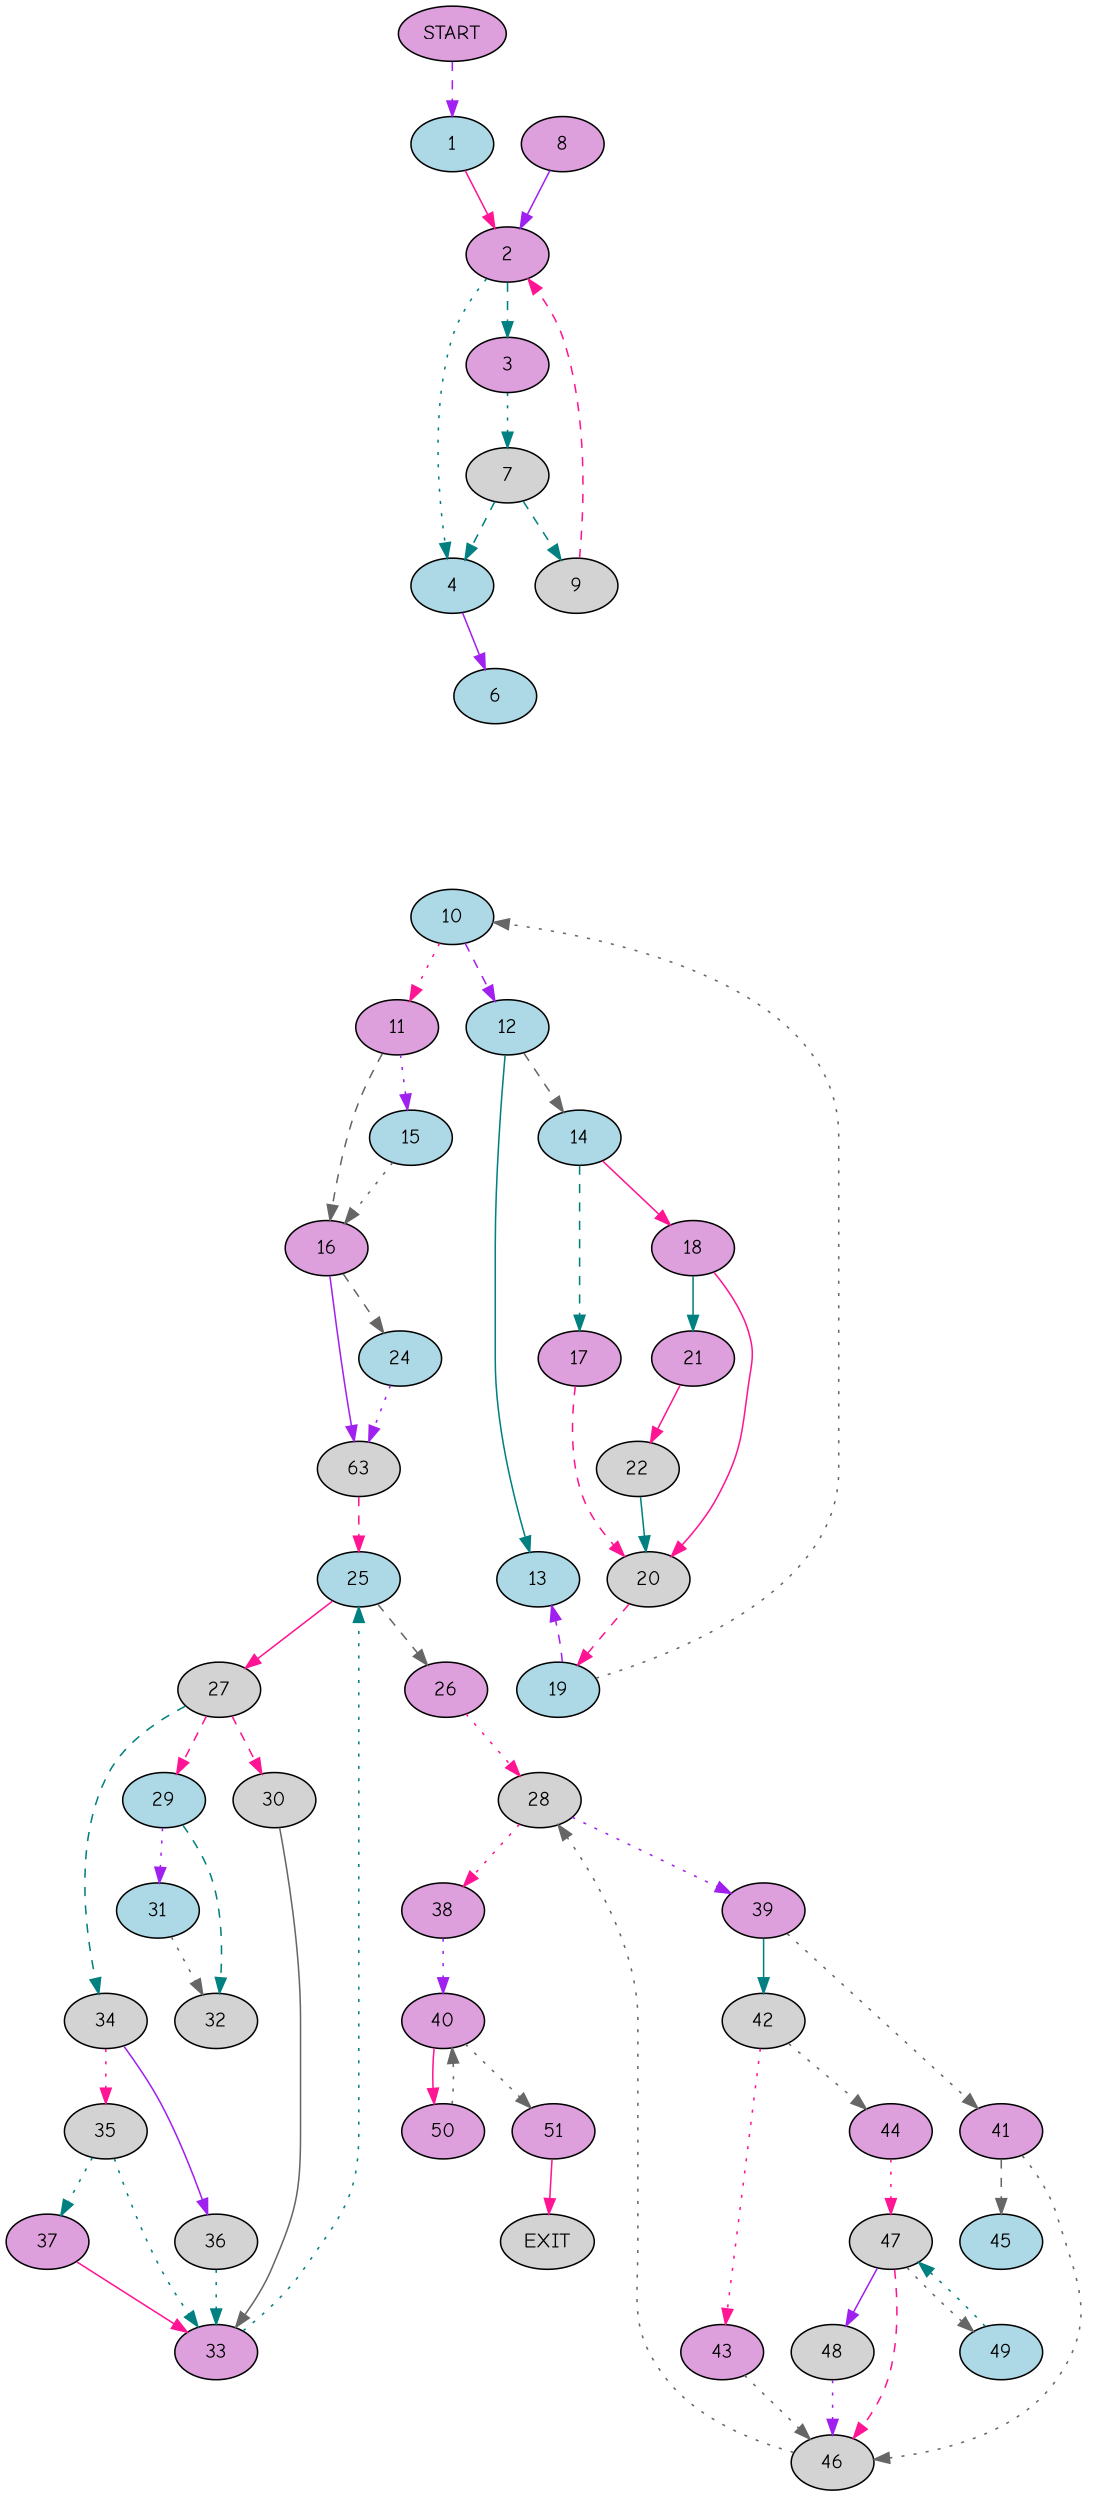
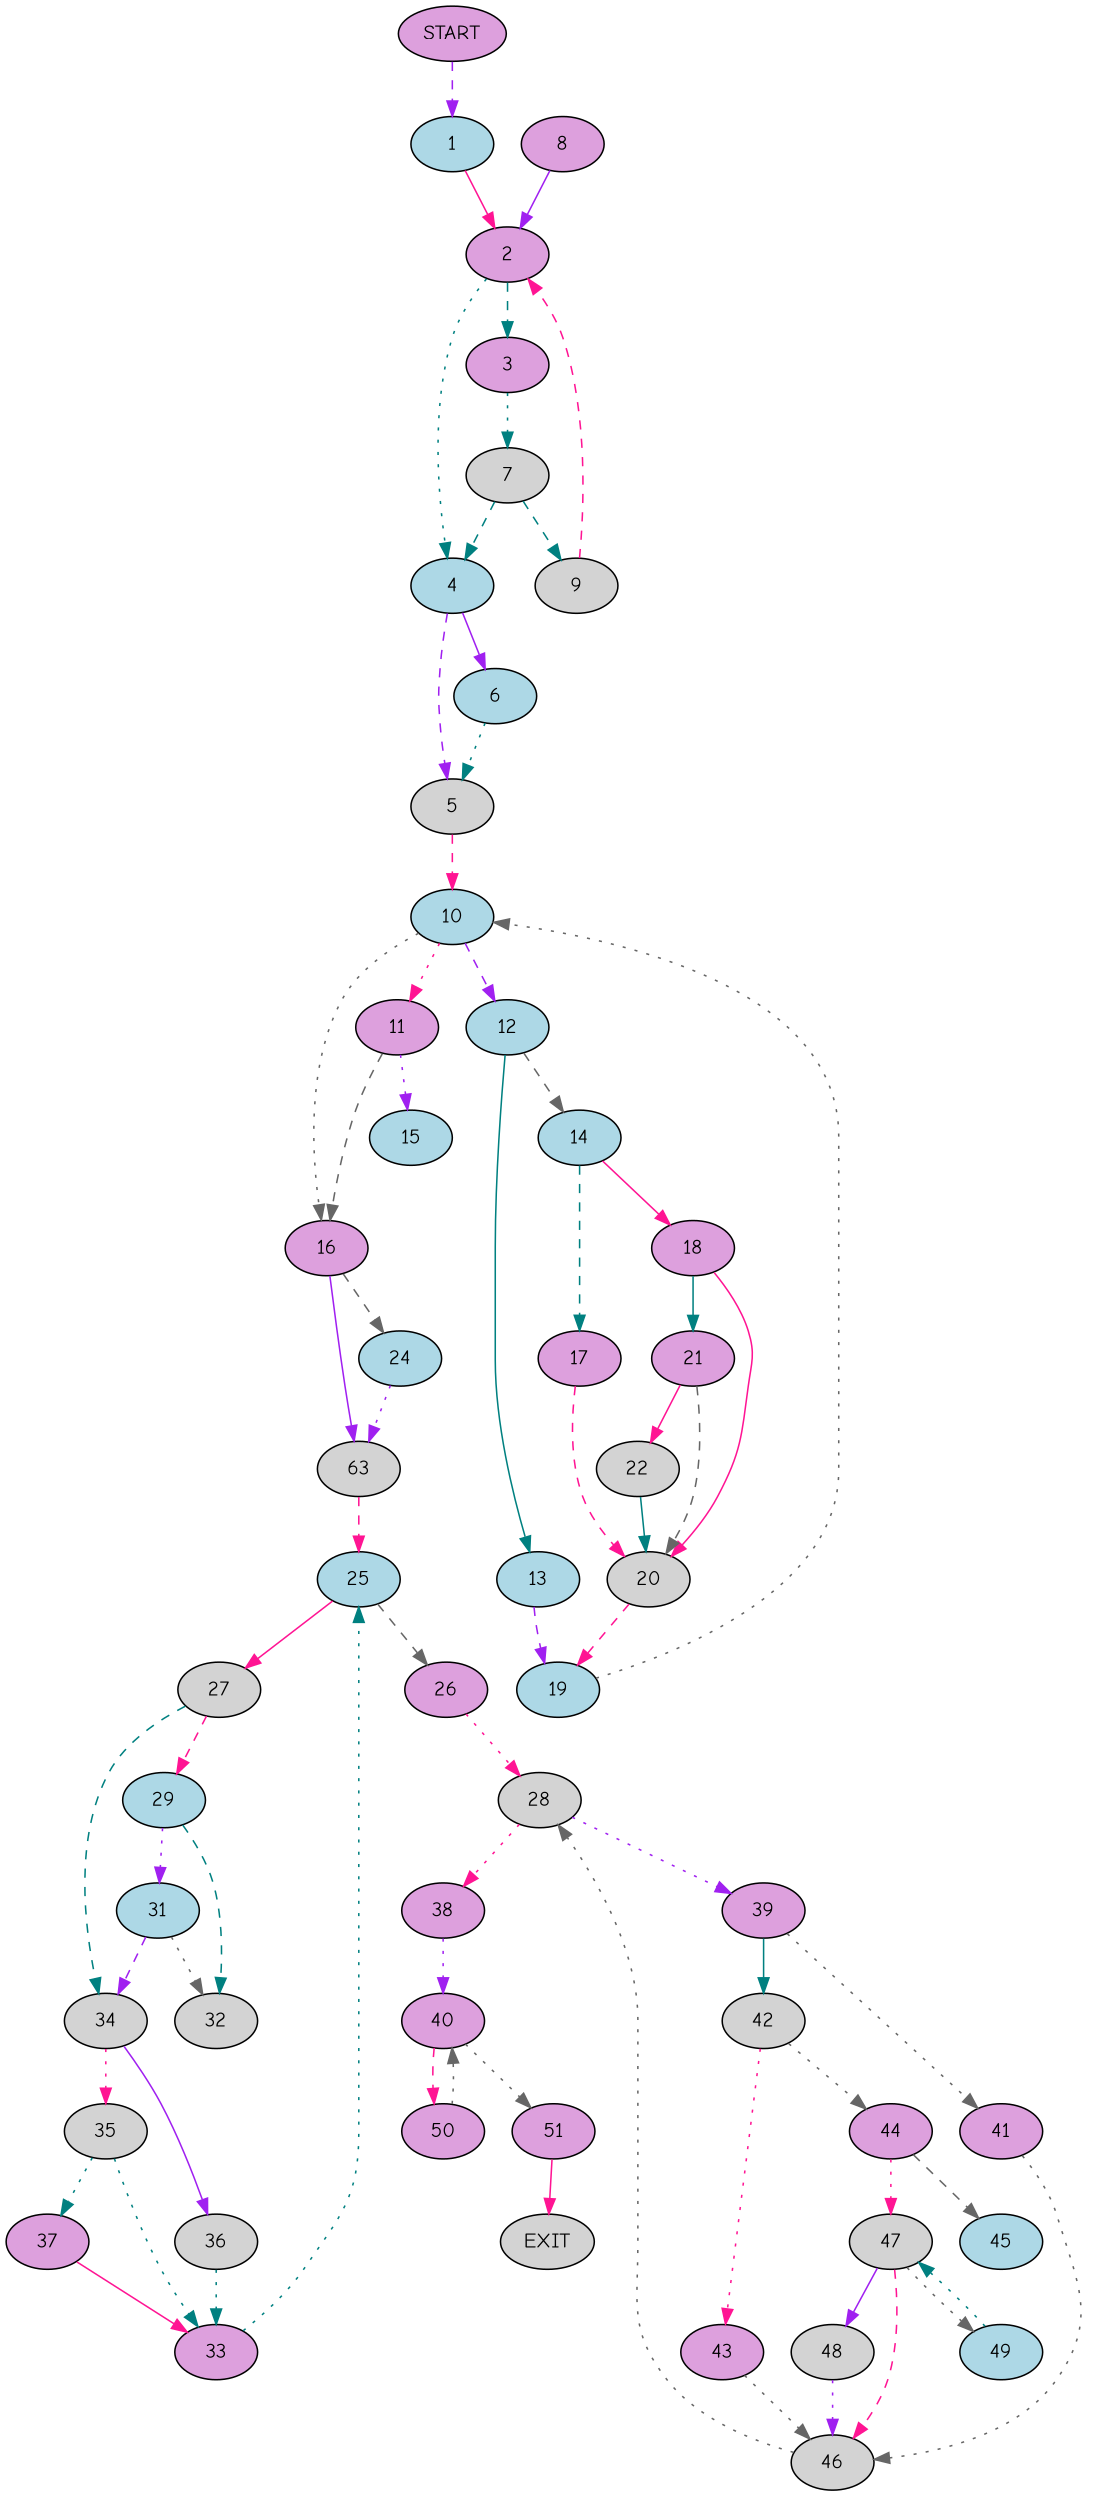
node "5": added
edge "15" -> "16": now "10" -> "16"
edge "21" -> "20": added
edge "19" -> "13": reversed
node "30": removed
edge "31" -> "34": added
edge "40" -> "50": style solid -> dashed
edge "41" -> "45": now "44" -> "45"
